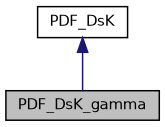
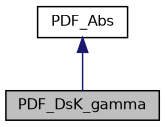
node "PDF_DsK": label "PDF_DsK" -> "PDF_Abs"
